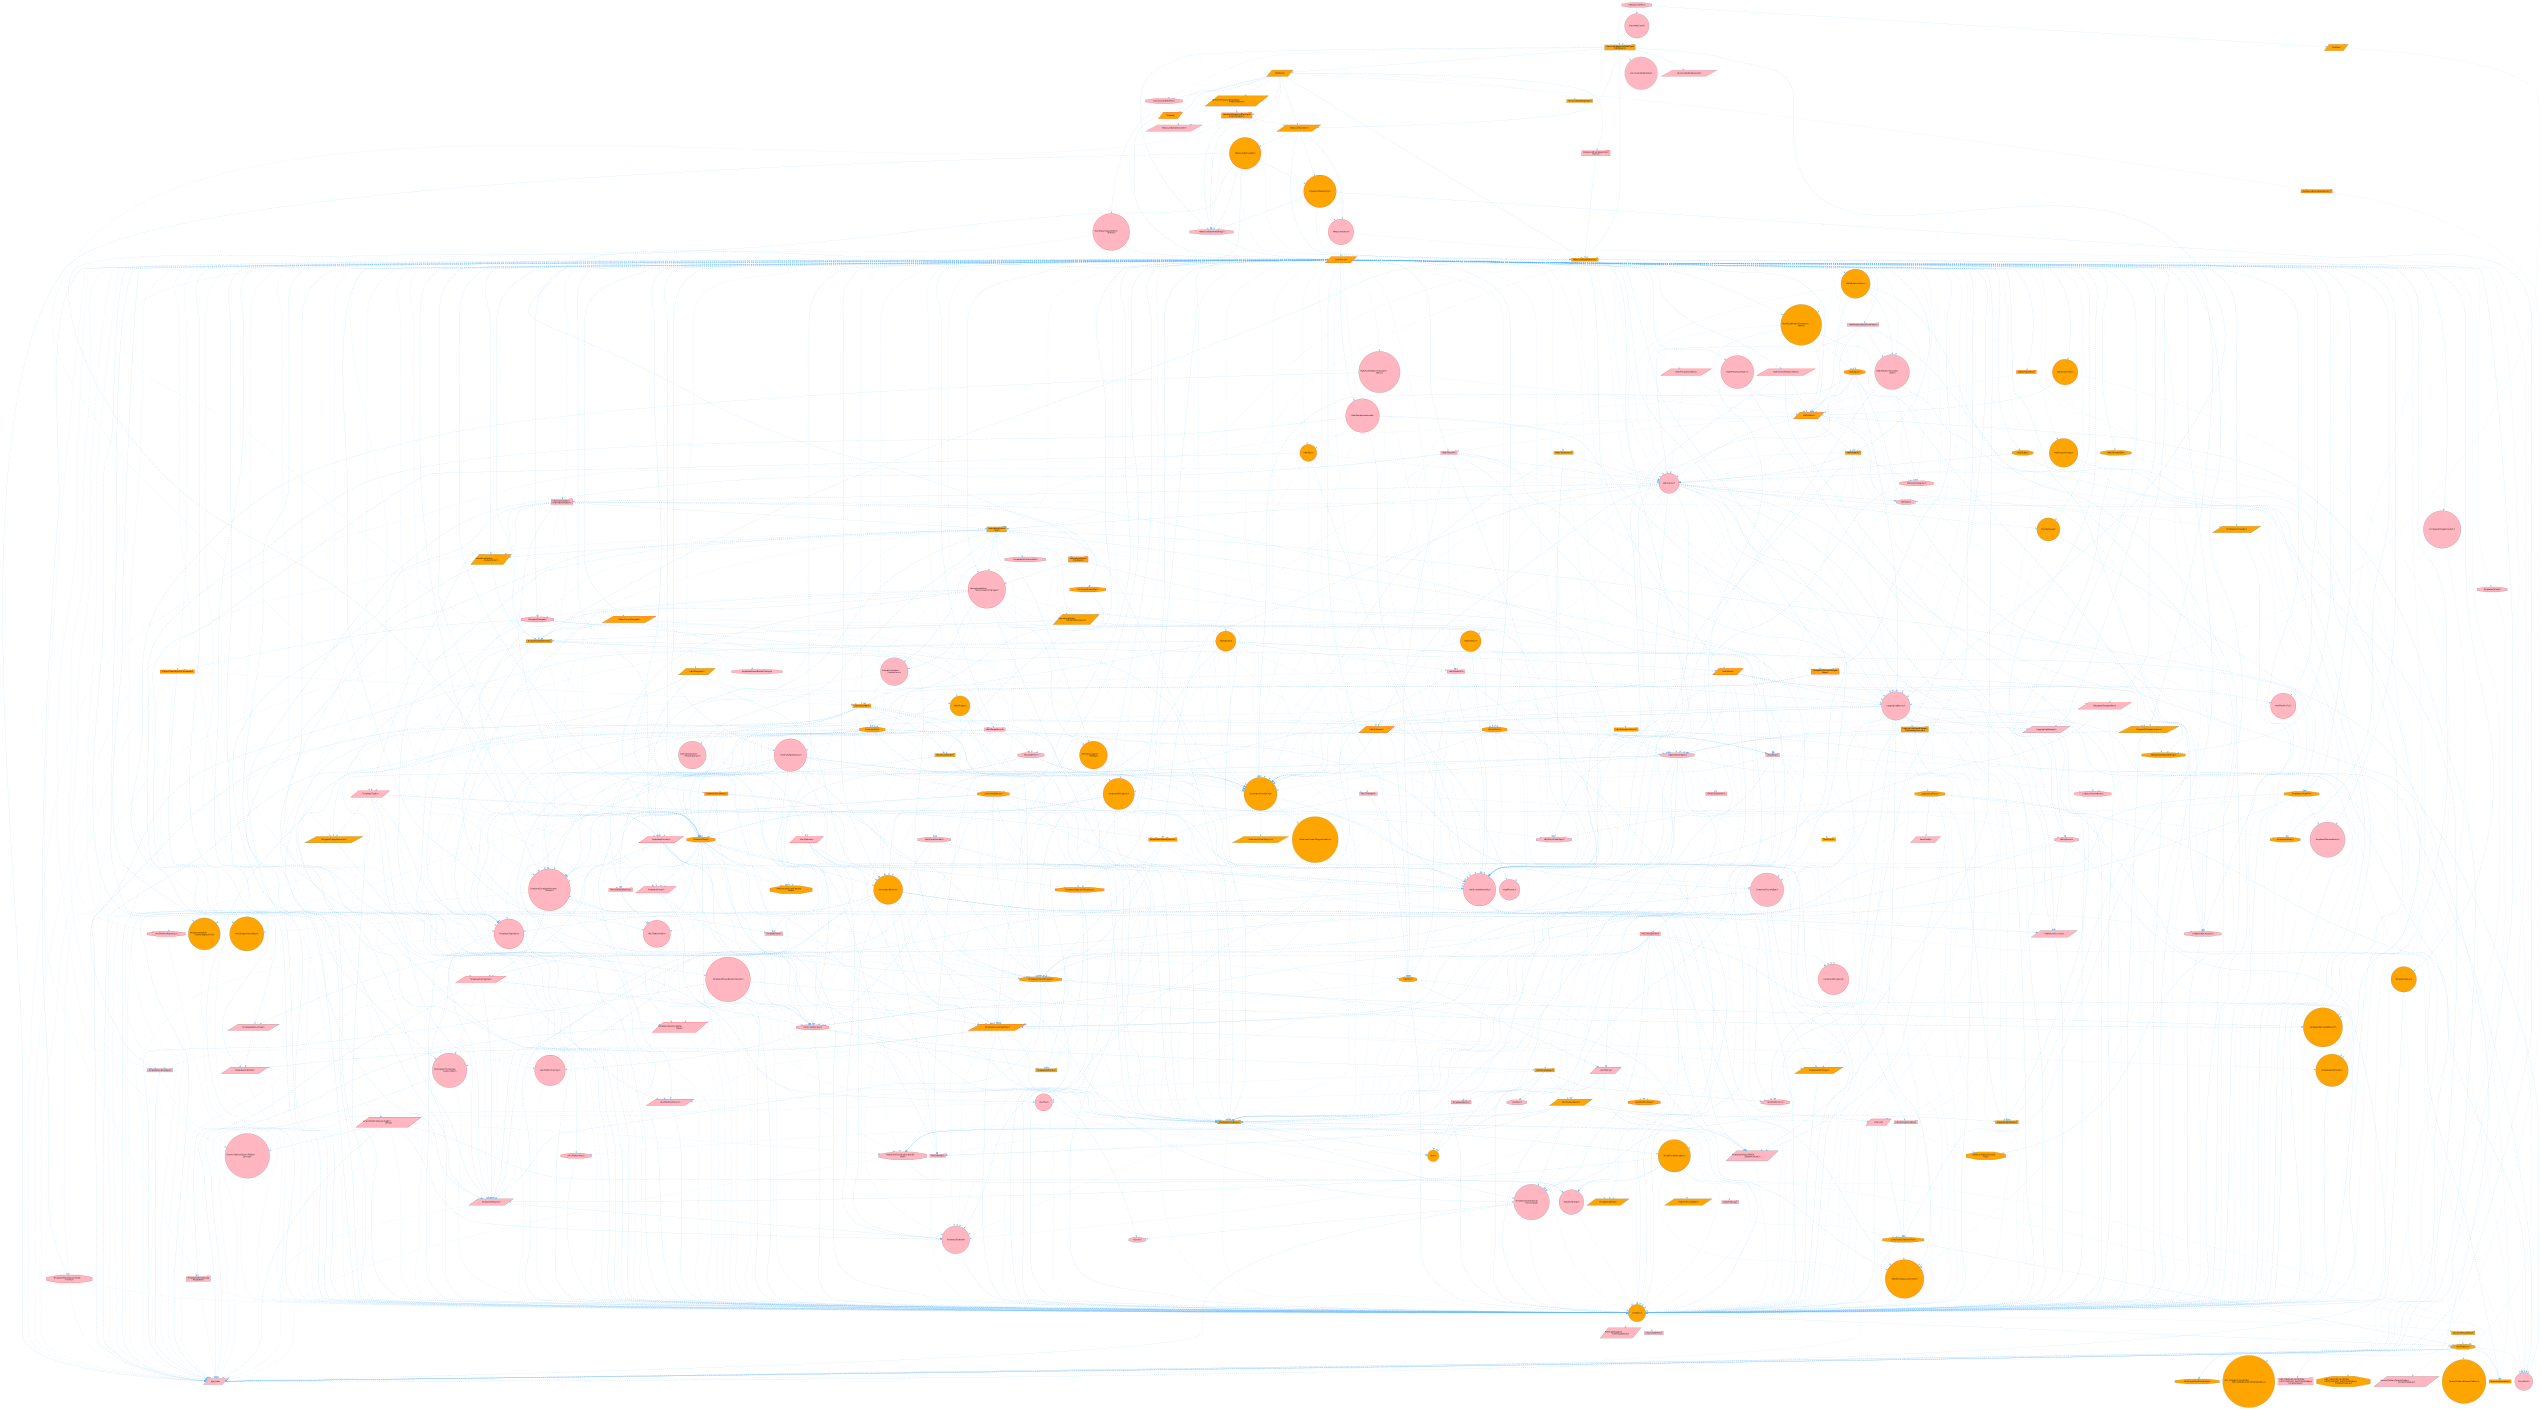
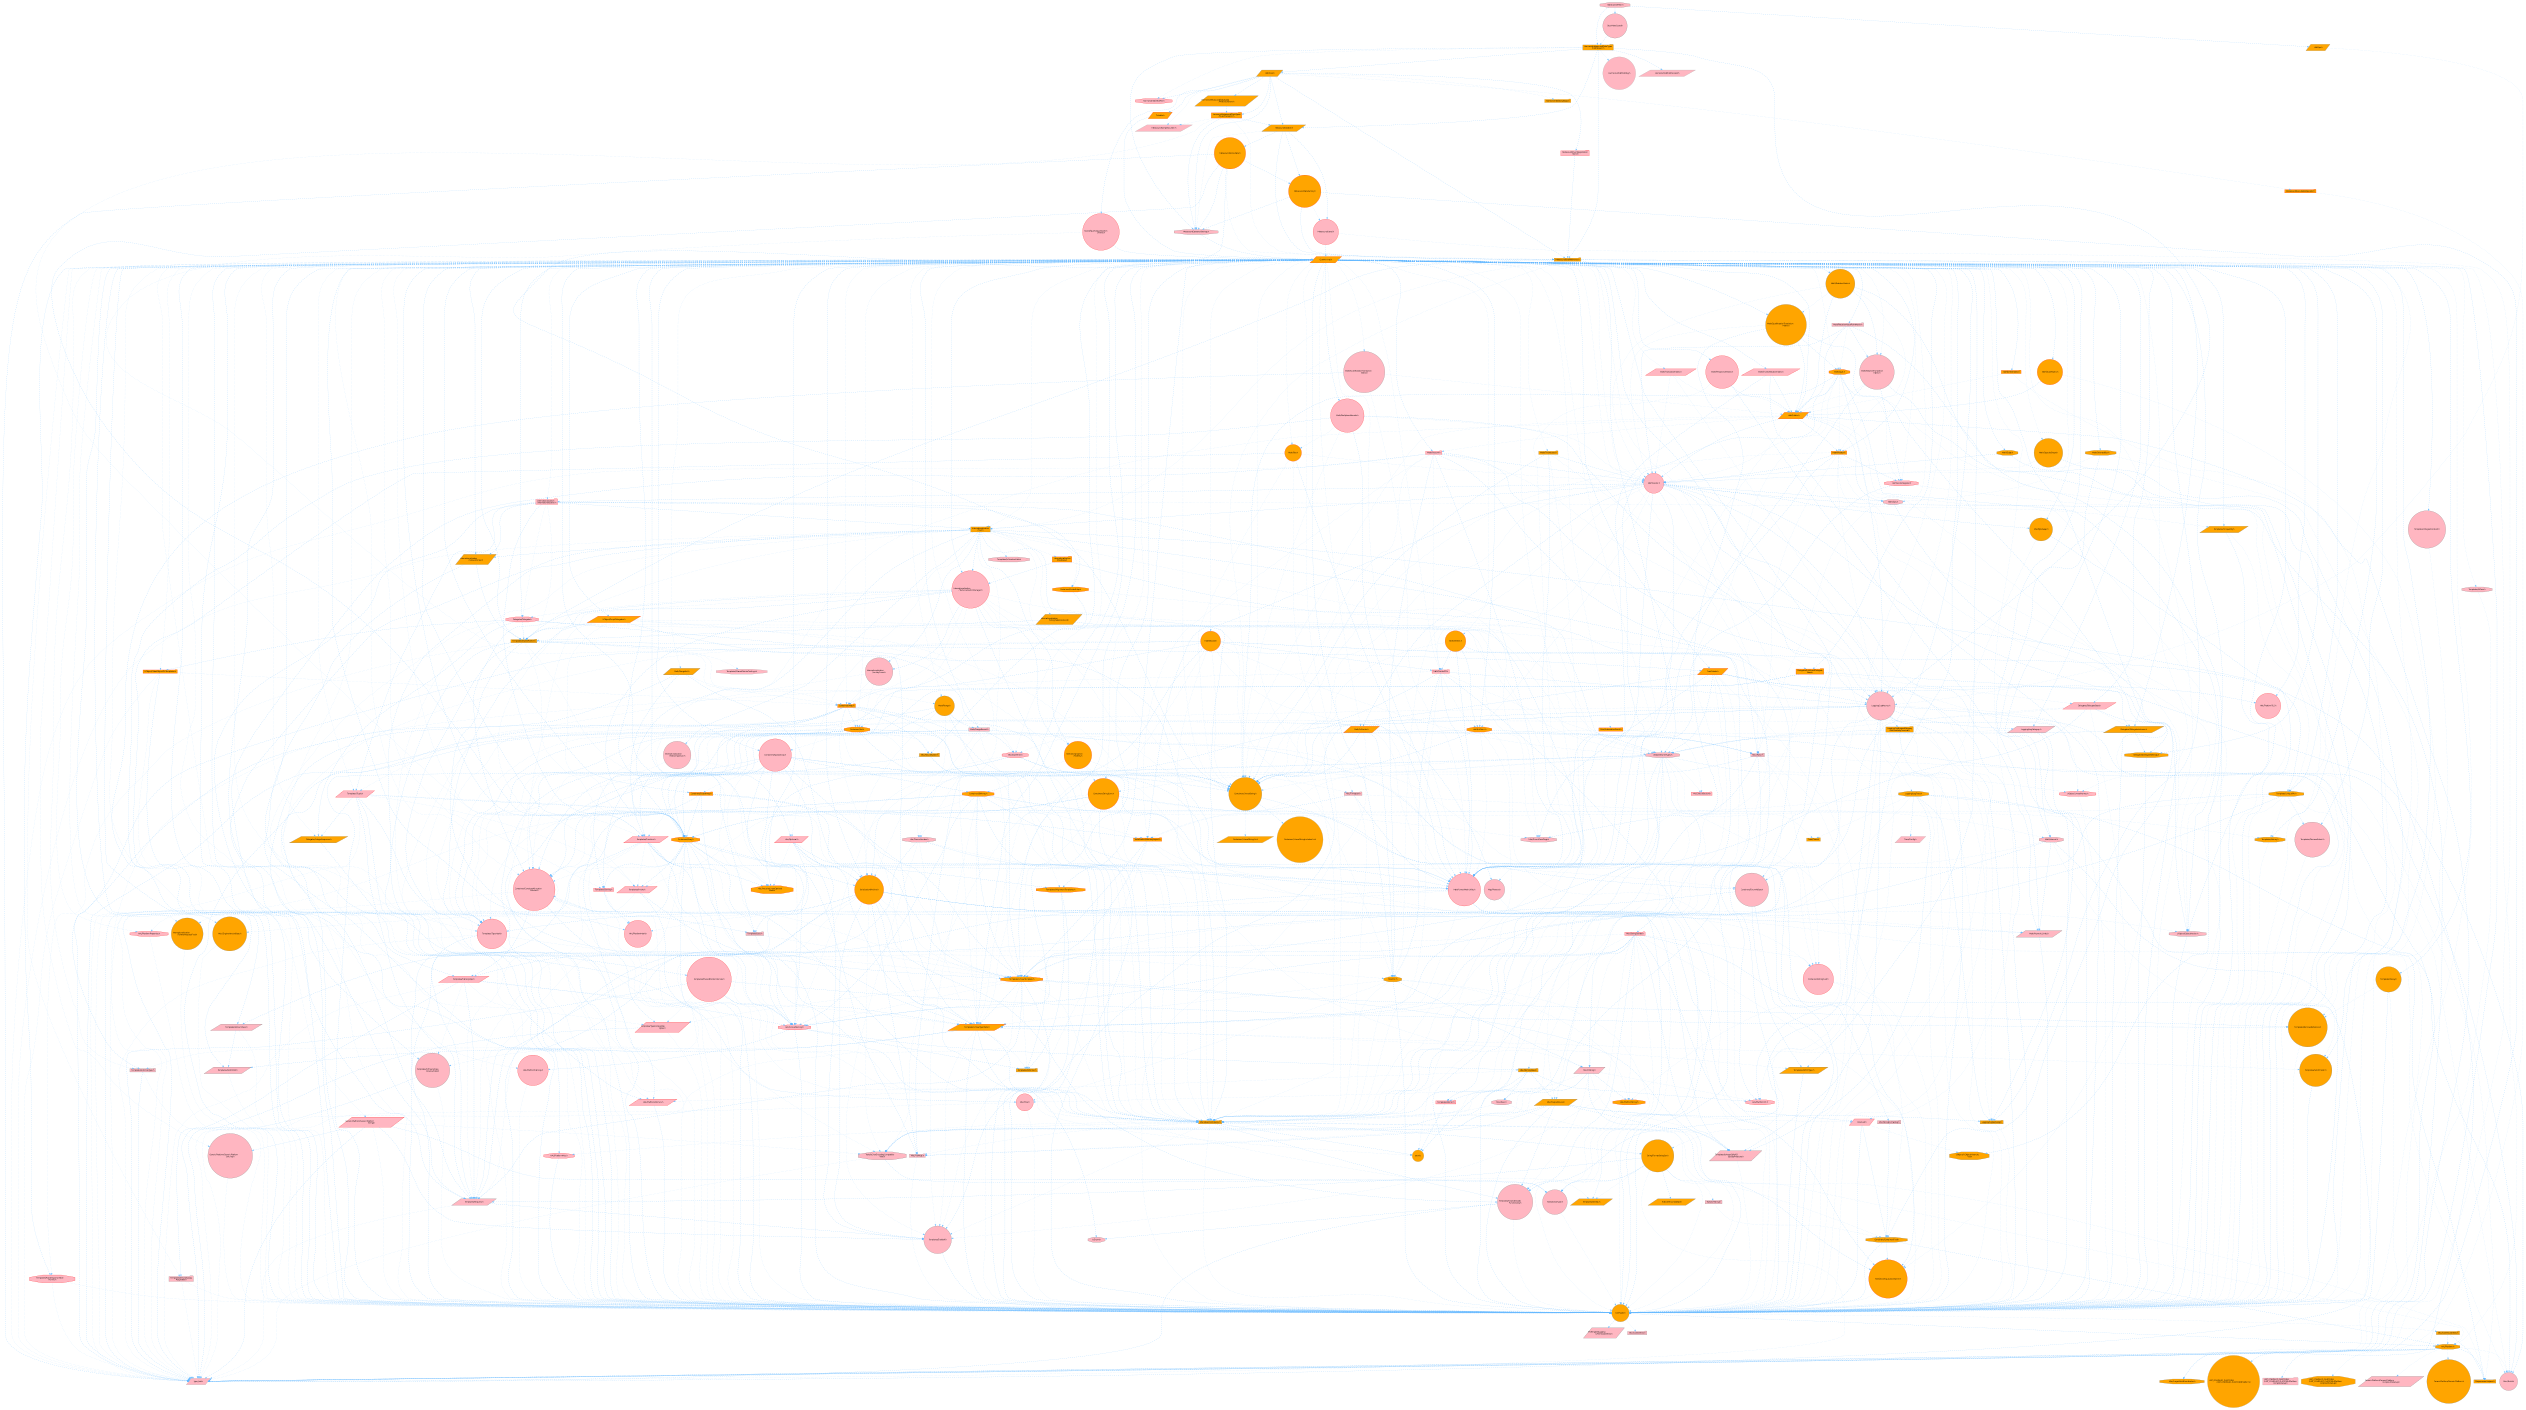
node "RemoveExtent/Sorting.h": label "RemoveExtent/Sorting.h" -> "Templates/Sorting.h"
